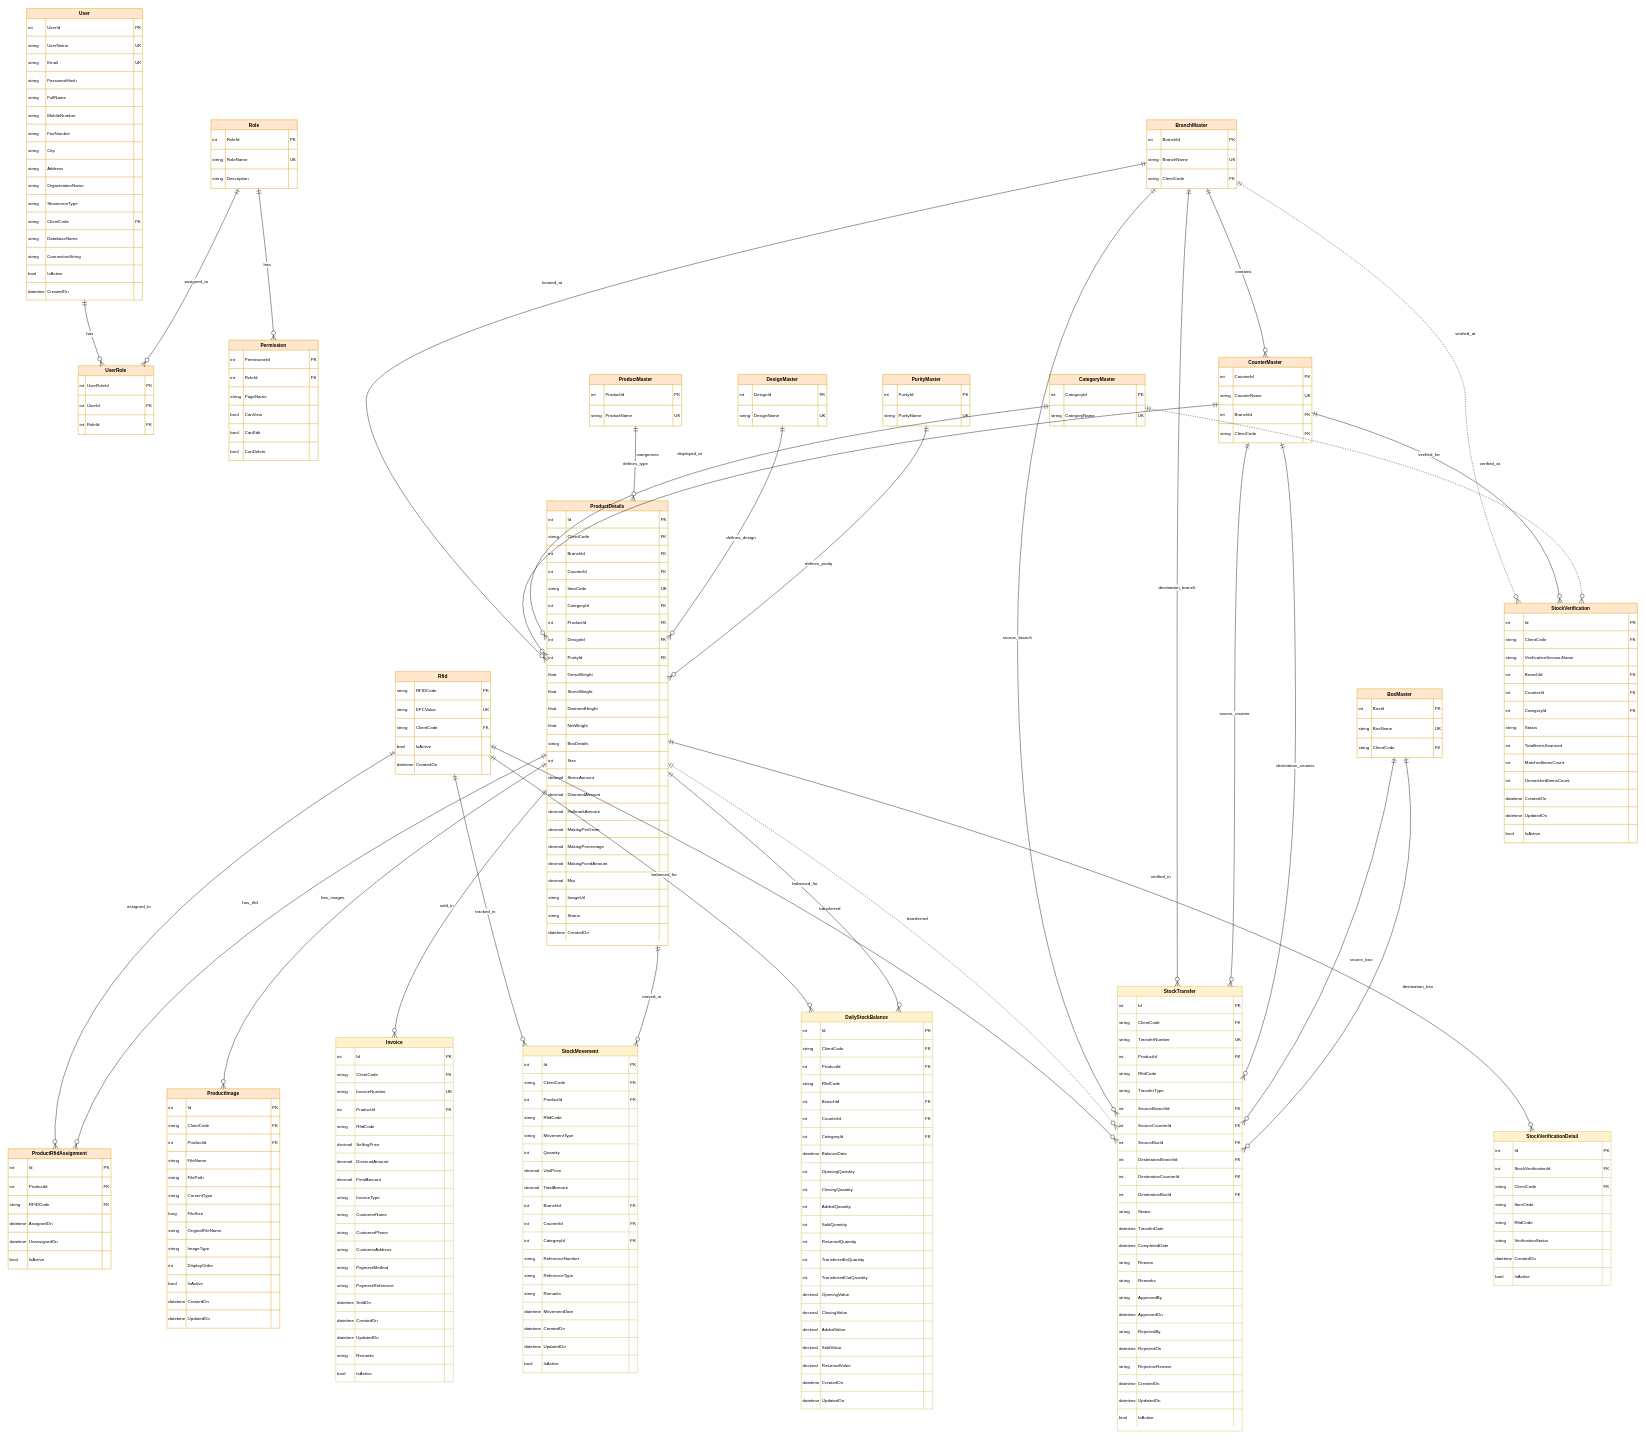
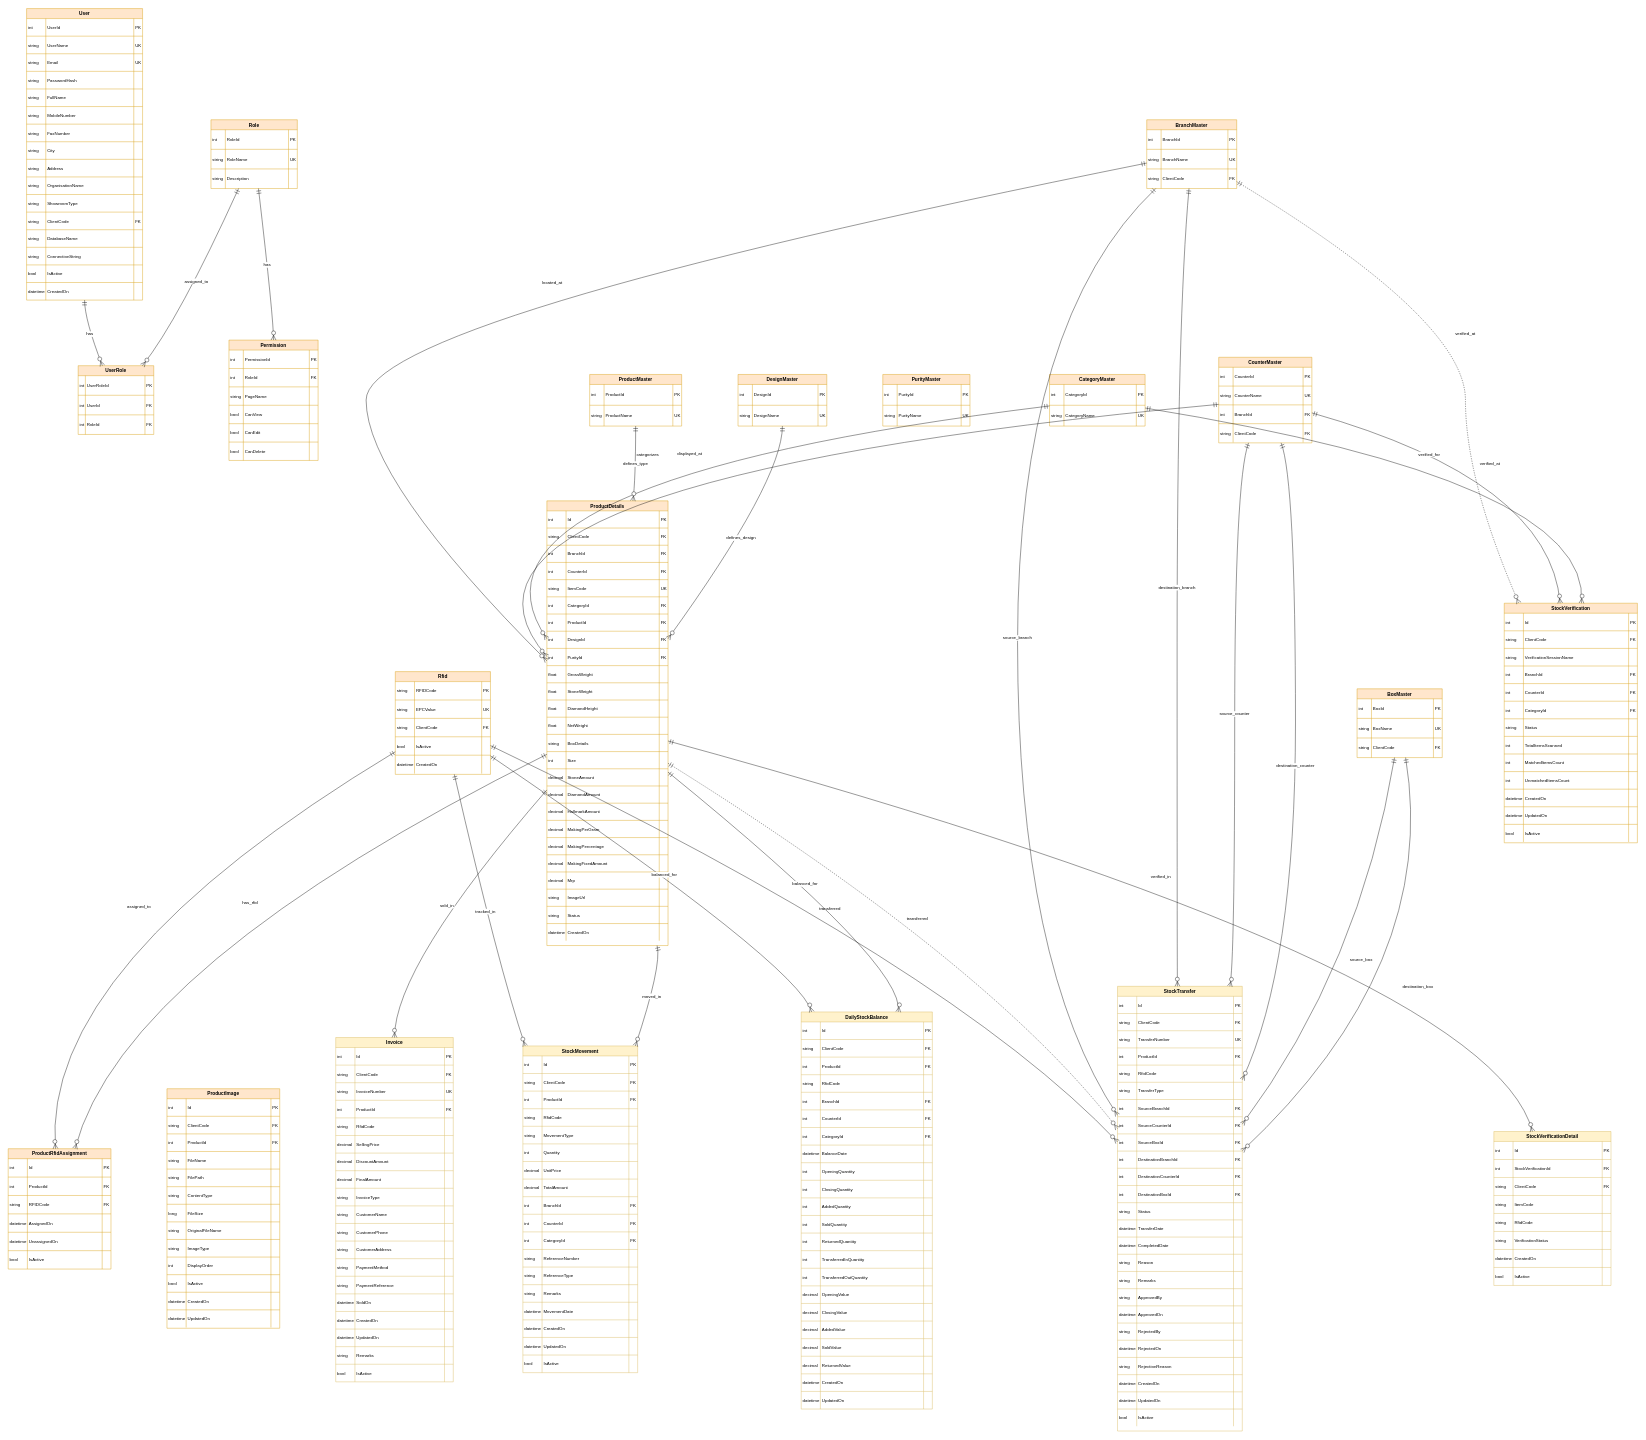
edge "BranchMaster" -- "CounterMaster": removed, label "contains"
edge "CategoryMaster" -- "StockVerification": style dashed -> solid
edge "PurityMaster" -- "ProductDetails": removed, label "defines_purity"
edge "ProductDetails" -- "ProductImage": removed, label "has_images"
